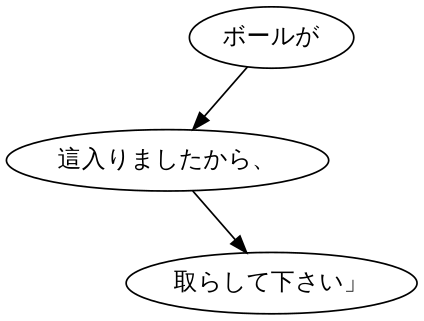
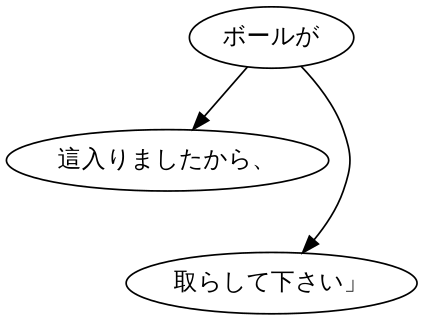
edge "這入りましたから、" -> "取らして下さい」": now "ボールが" -> "取らして下さい」"
